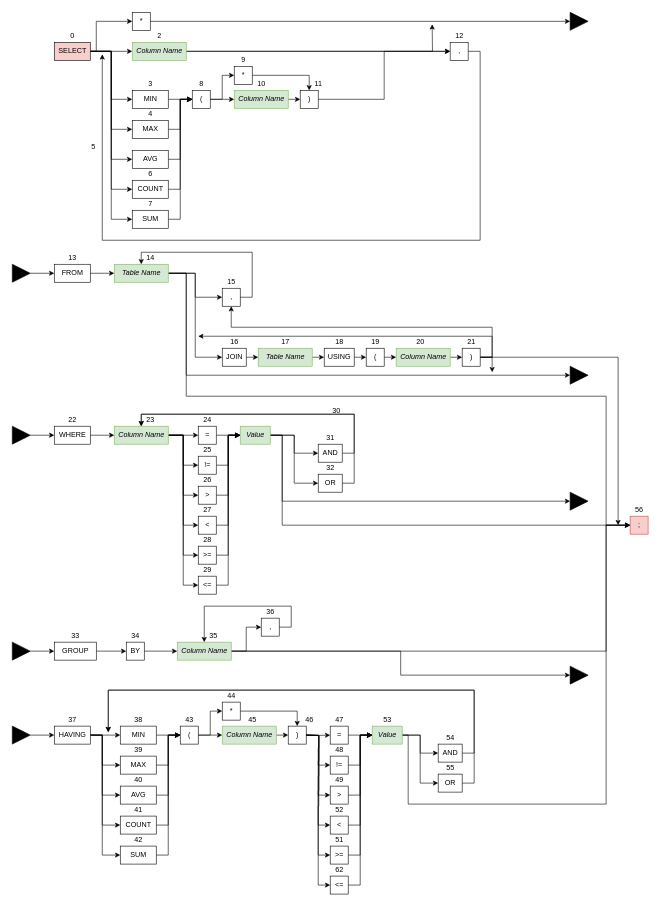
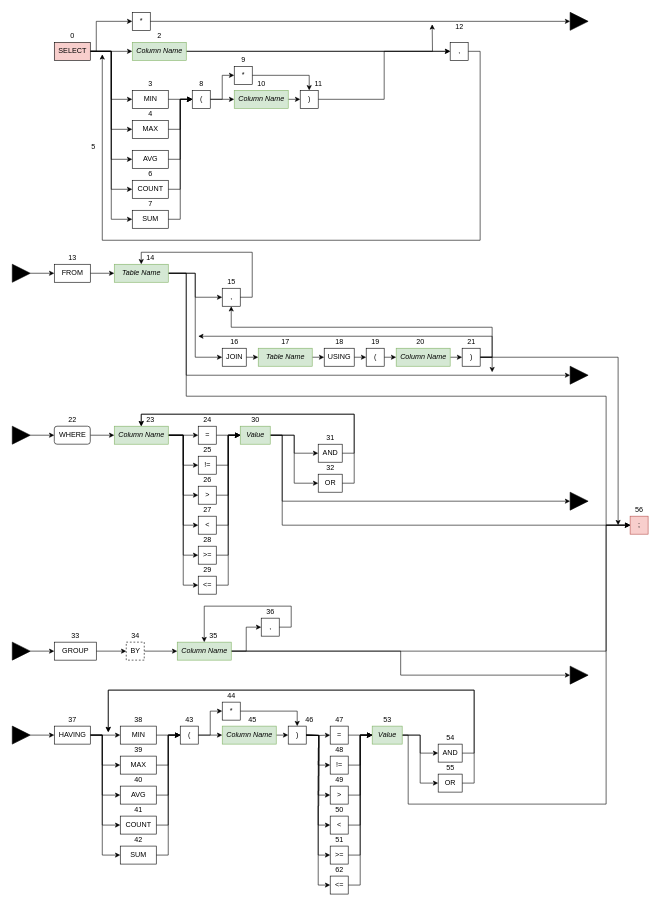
node "12": moved (459, 36) -> (459, 27)
node "30": moved (336, 411) -> (255, 420)
node "WHERE": shape rectangle -> rounded rectangle
node "BY": style solid -> dashed
node "52": label "52" -> "50"
